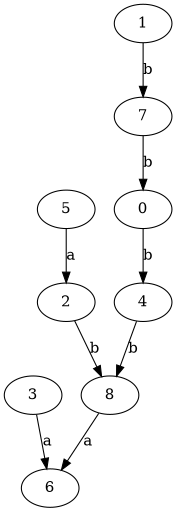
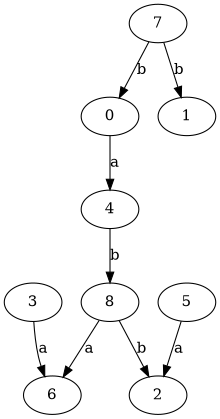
edge "1" -> "7": reversed
edge "0" -> "4": label "b" -> "a"
edge "2" -> "8": reversed
